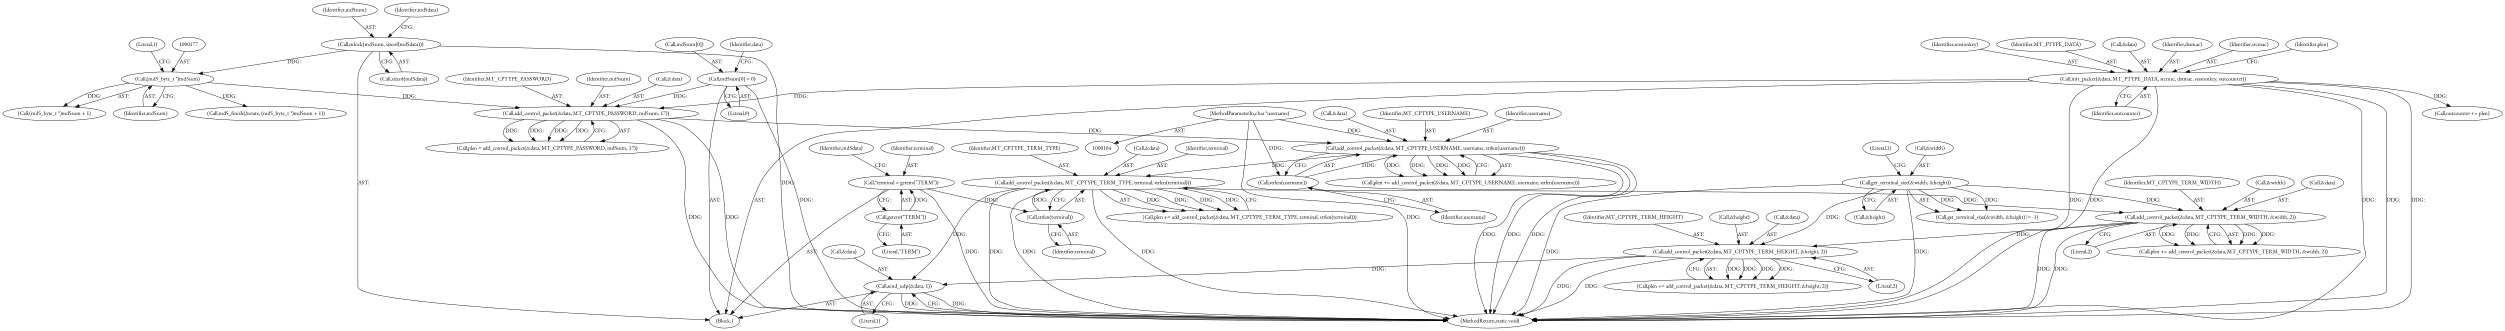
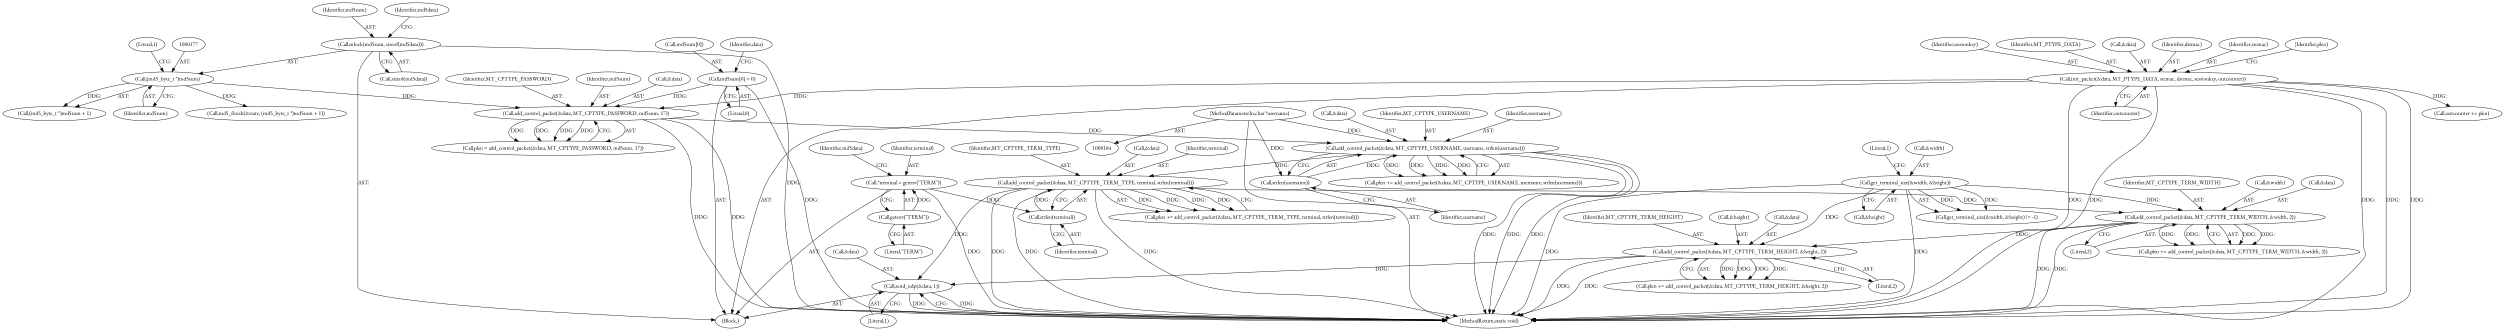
edge "(Call,mlock(md5sum, sizeof(md5data)))" -> "(Call,(md5_byte_t *)md5sum)": label "DDG: " -> "AST: "
edge "(MethodParameterIn,char *username)" -> "(MethodReturn,static void)": label "DDG: " -> "AST: "
